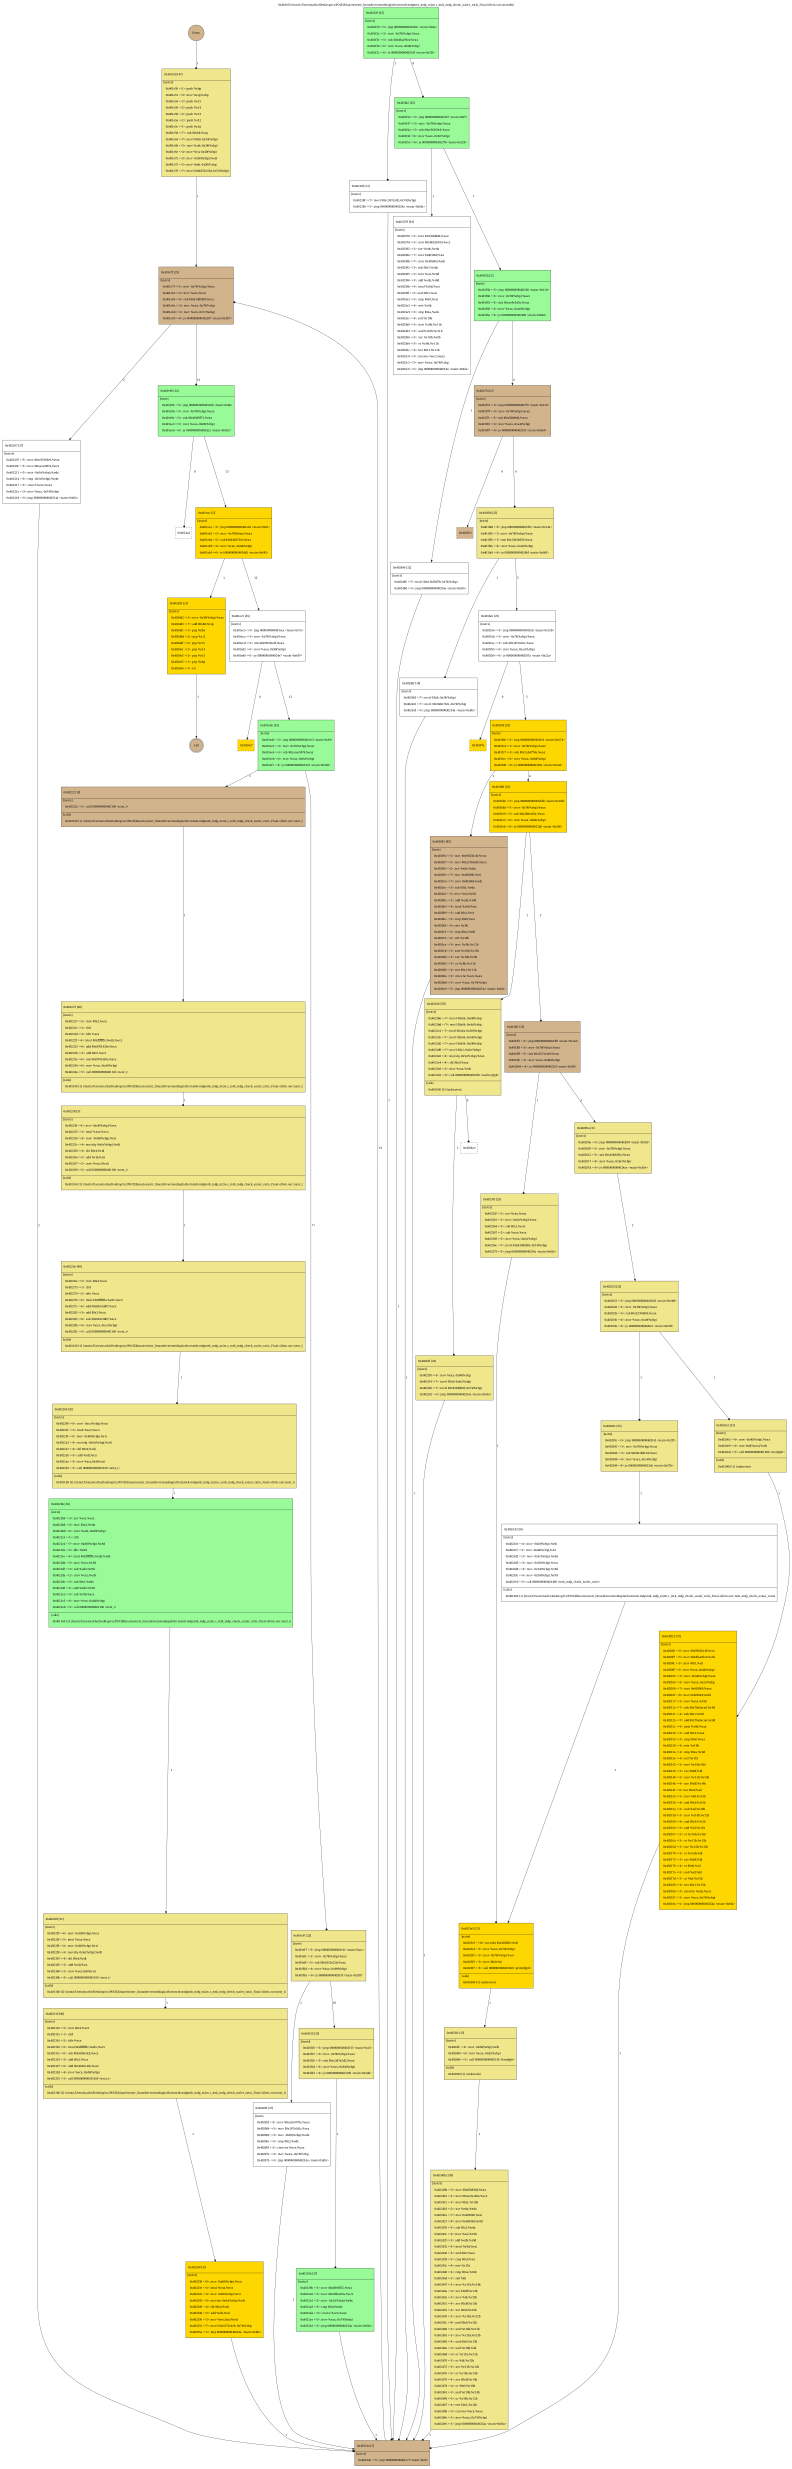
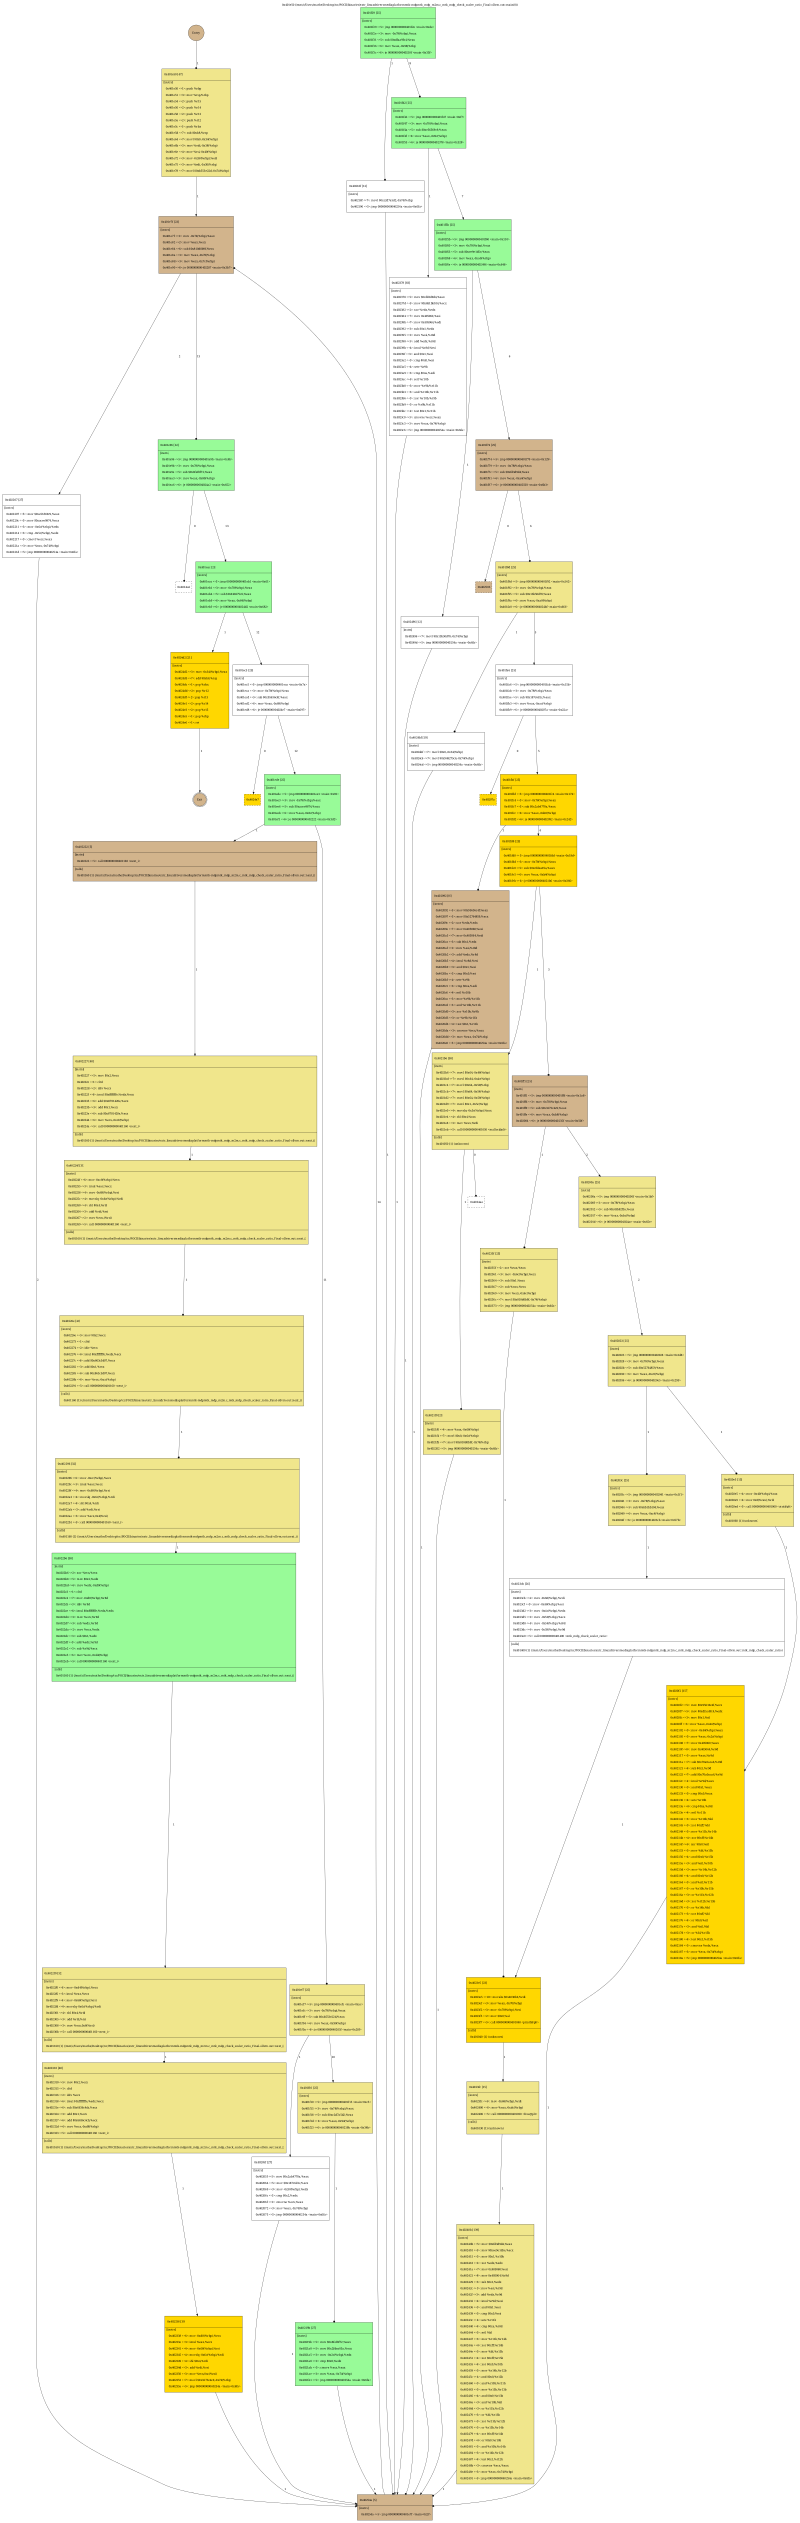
node "0x401eac [25]": fillcolor gold -> palegreen
edge "0x402378 [83]" -> "0x40254a [5]": added, label "1"
